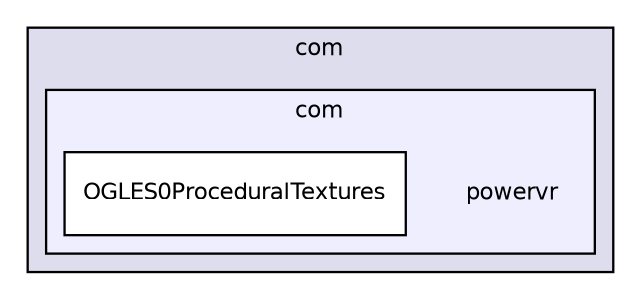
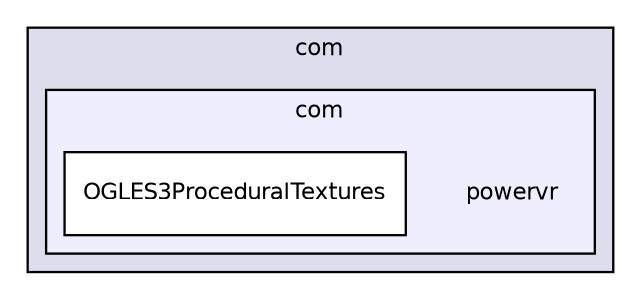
node "OGLES0ProceduralTextures": label "OGLES0ProceduralTextures" -> "OGLES3ProceduralTextures"
